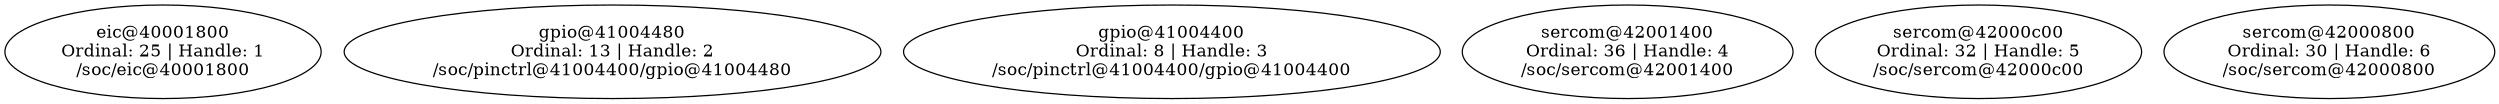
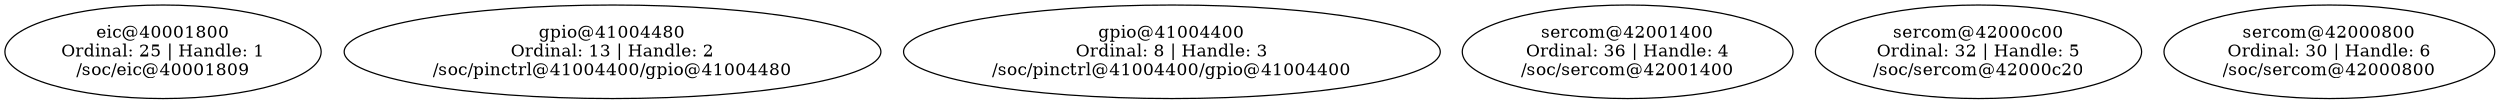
node "eic@40001800 Ordinal: 25 | Handle: 1 /soc/eic@40001800": label "eic@40001800 Ordinal: 25 | Handle: 1 /soc/eic@40001800" -> "eic@40001800 Ordinal: 25 | Handle: 1 /soc/eic@40001809"
node "sercom@42000c00 Ordinal: 32 | Handle: 5 /soc/sercom@42000c00": label "sercom@42000c00 Ordinal: 32 | Handle: 5 /soc/sercom@42000c00" -> "sercom@42000c00 Ordinal: 32 | Handle: 5 /soc/sercom@42000c20"
